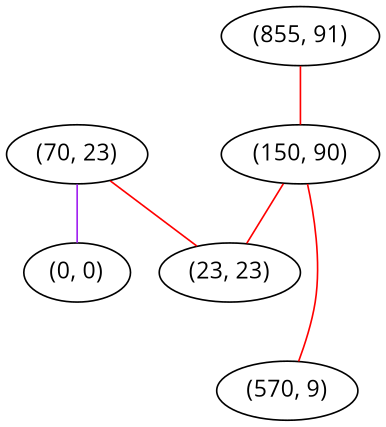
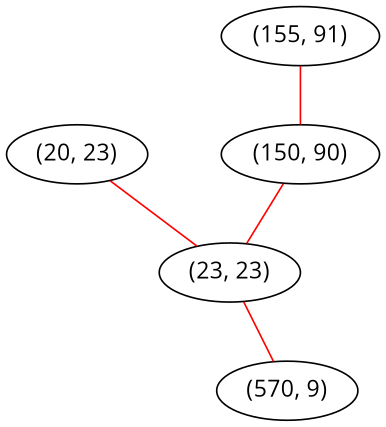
node "(855, 91)": label "(855, 91)" -> "(155, 91)"
node "(70, 23)": label "(70, 23)" -> "(20, 23)"
node "(0, 0)": removed
edge "(150, 90)" -- "(570, 9)": now "(23, 23)" -- "(570, 9)"
